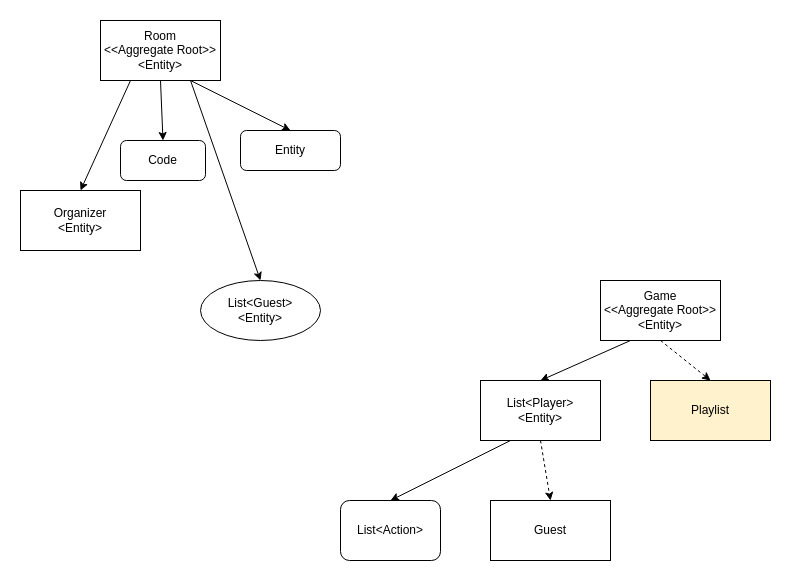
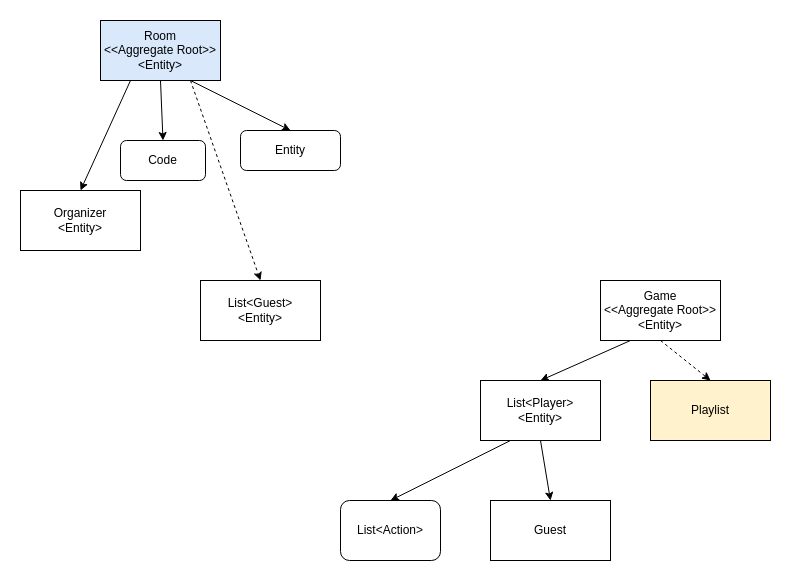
node "Room <<Aggregate Root>> <Entity>": fillcolor #ffffff -> #dae8fc
edge "Room <<Aggregate Root>> <Entity>" -> "List<Guest> <Entity>": style solid -> dashed
node "List<Guest> <Entity>": shape ellipse -> rectangle
edge "List<Player> <Entity>" -> "Guest": style dashed -> solid
